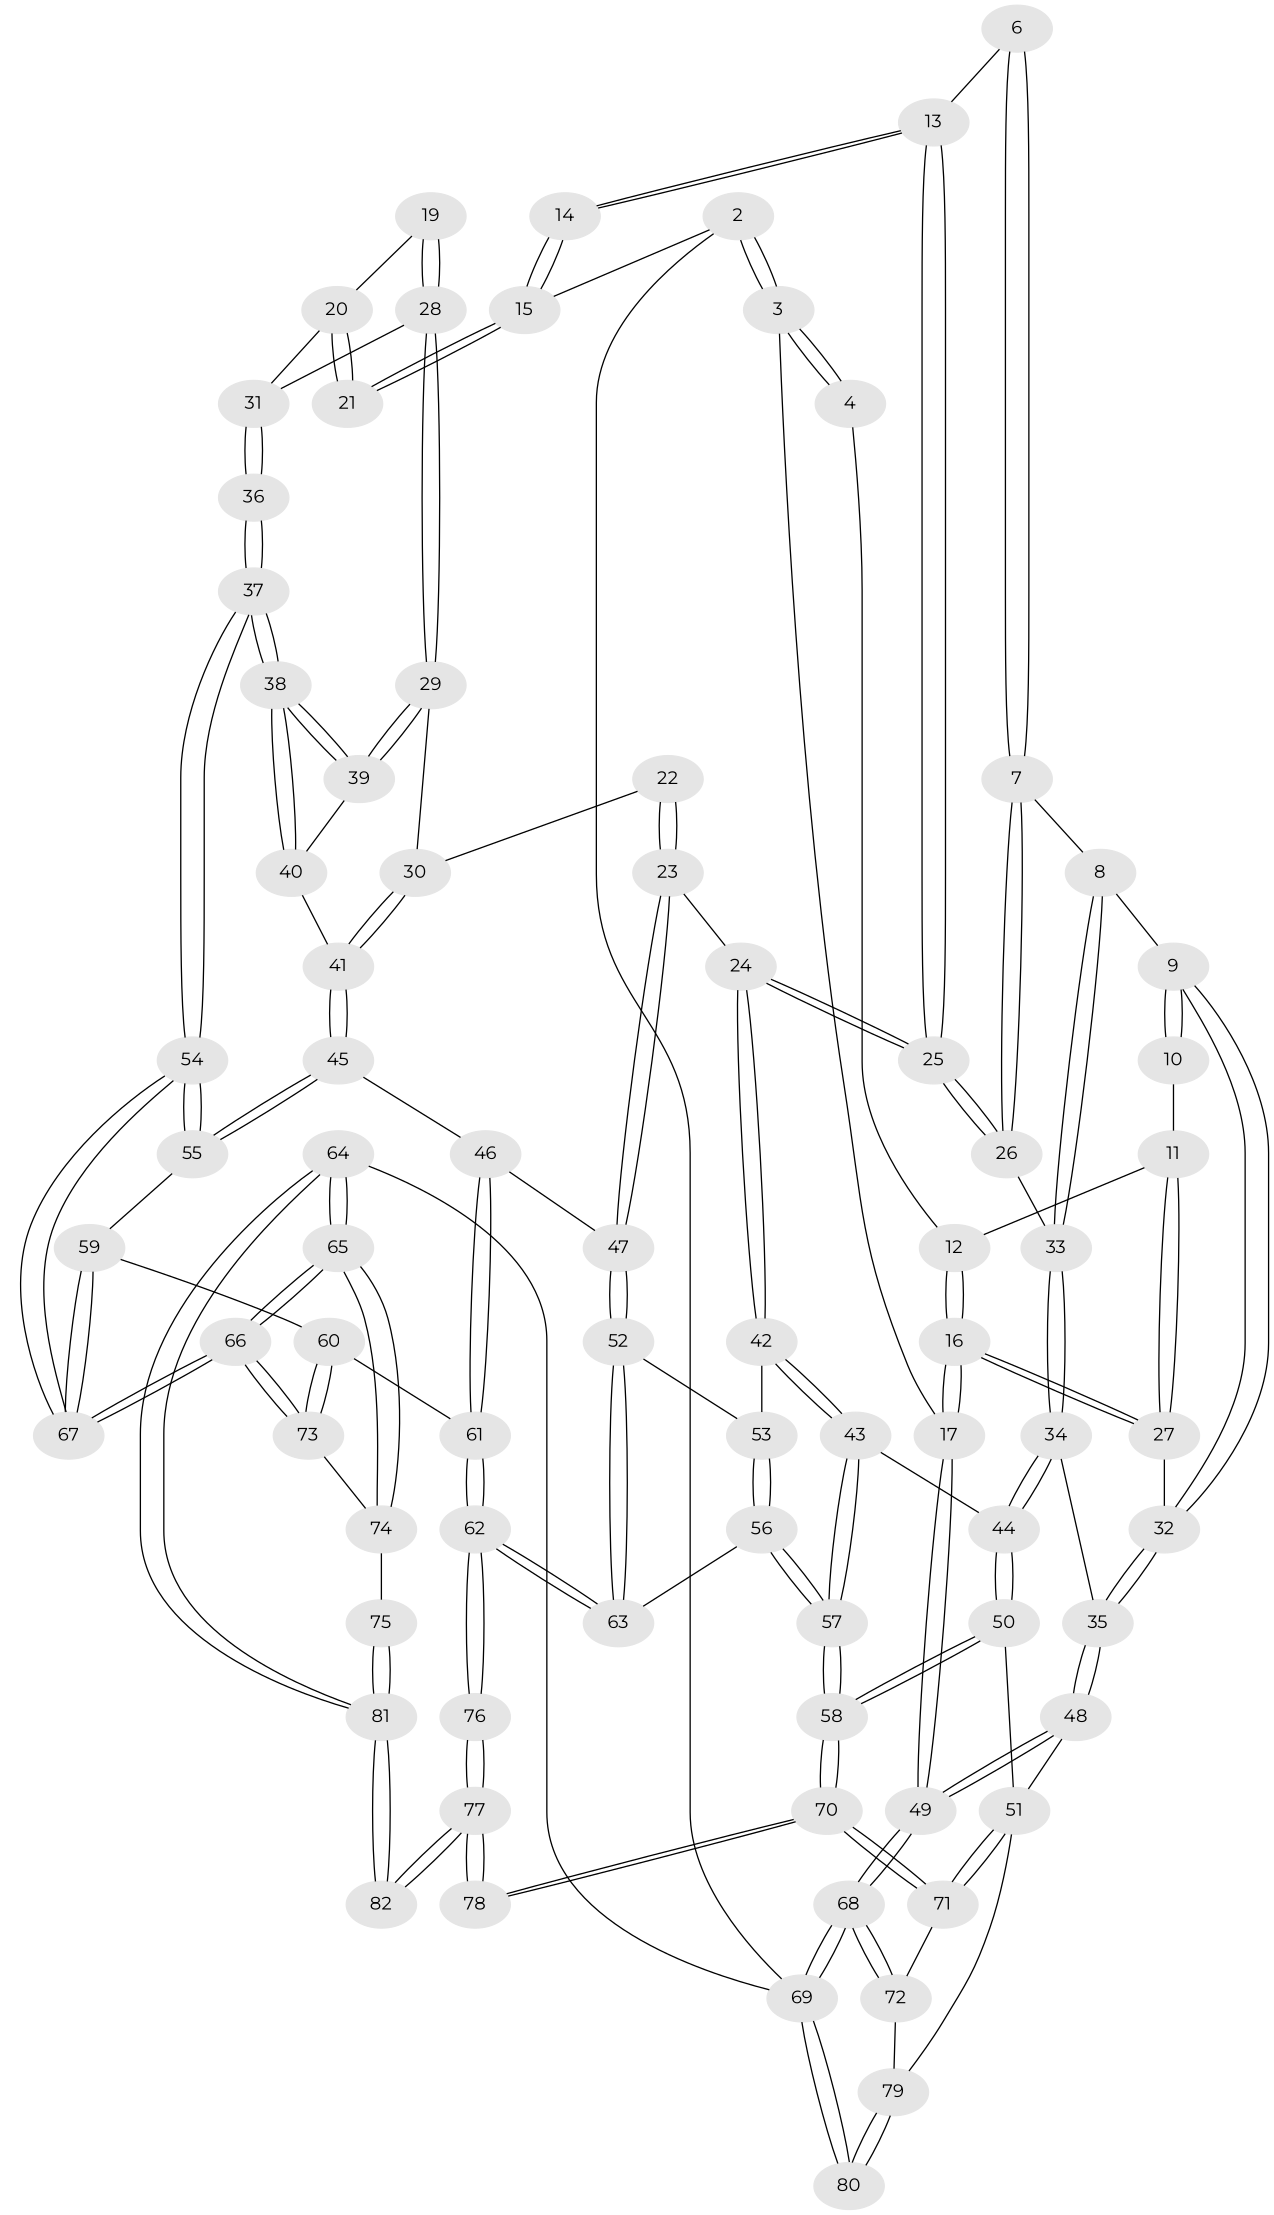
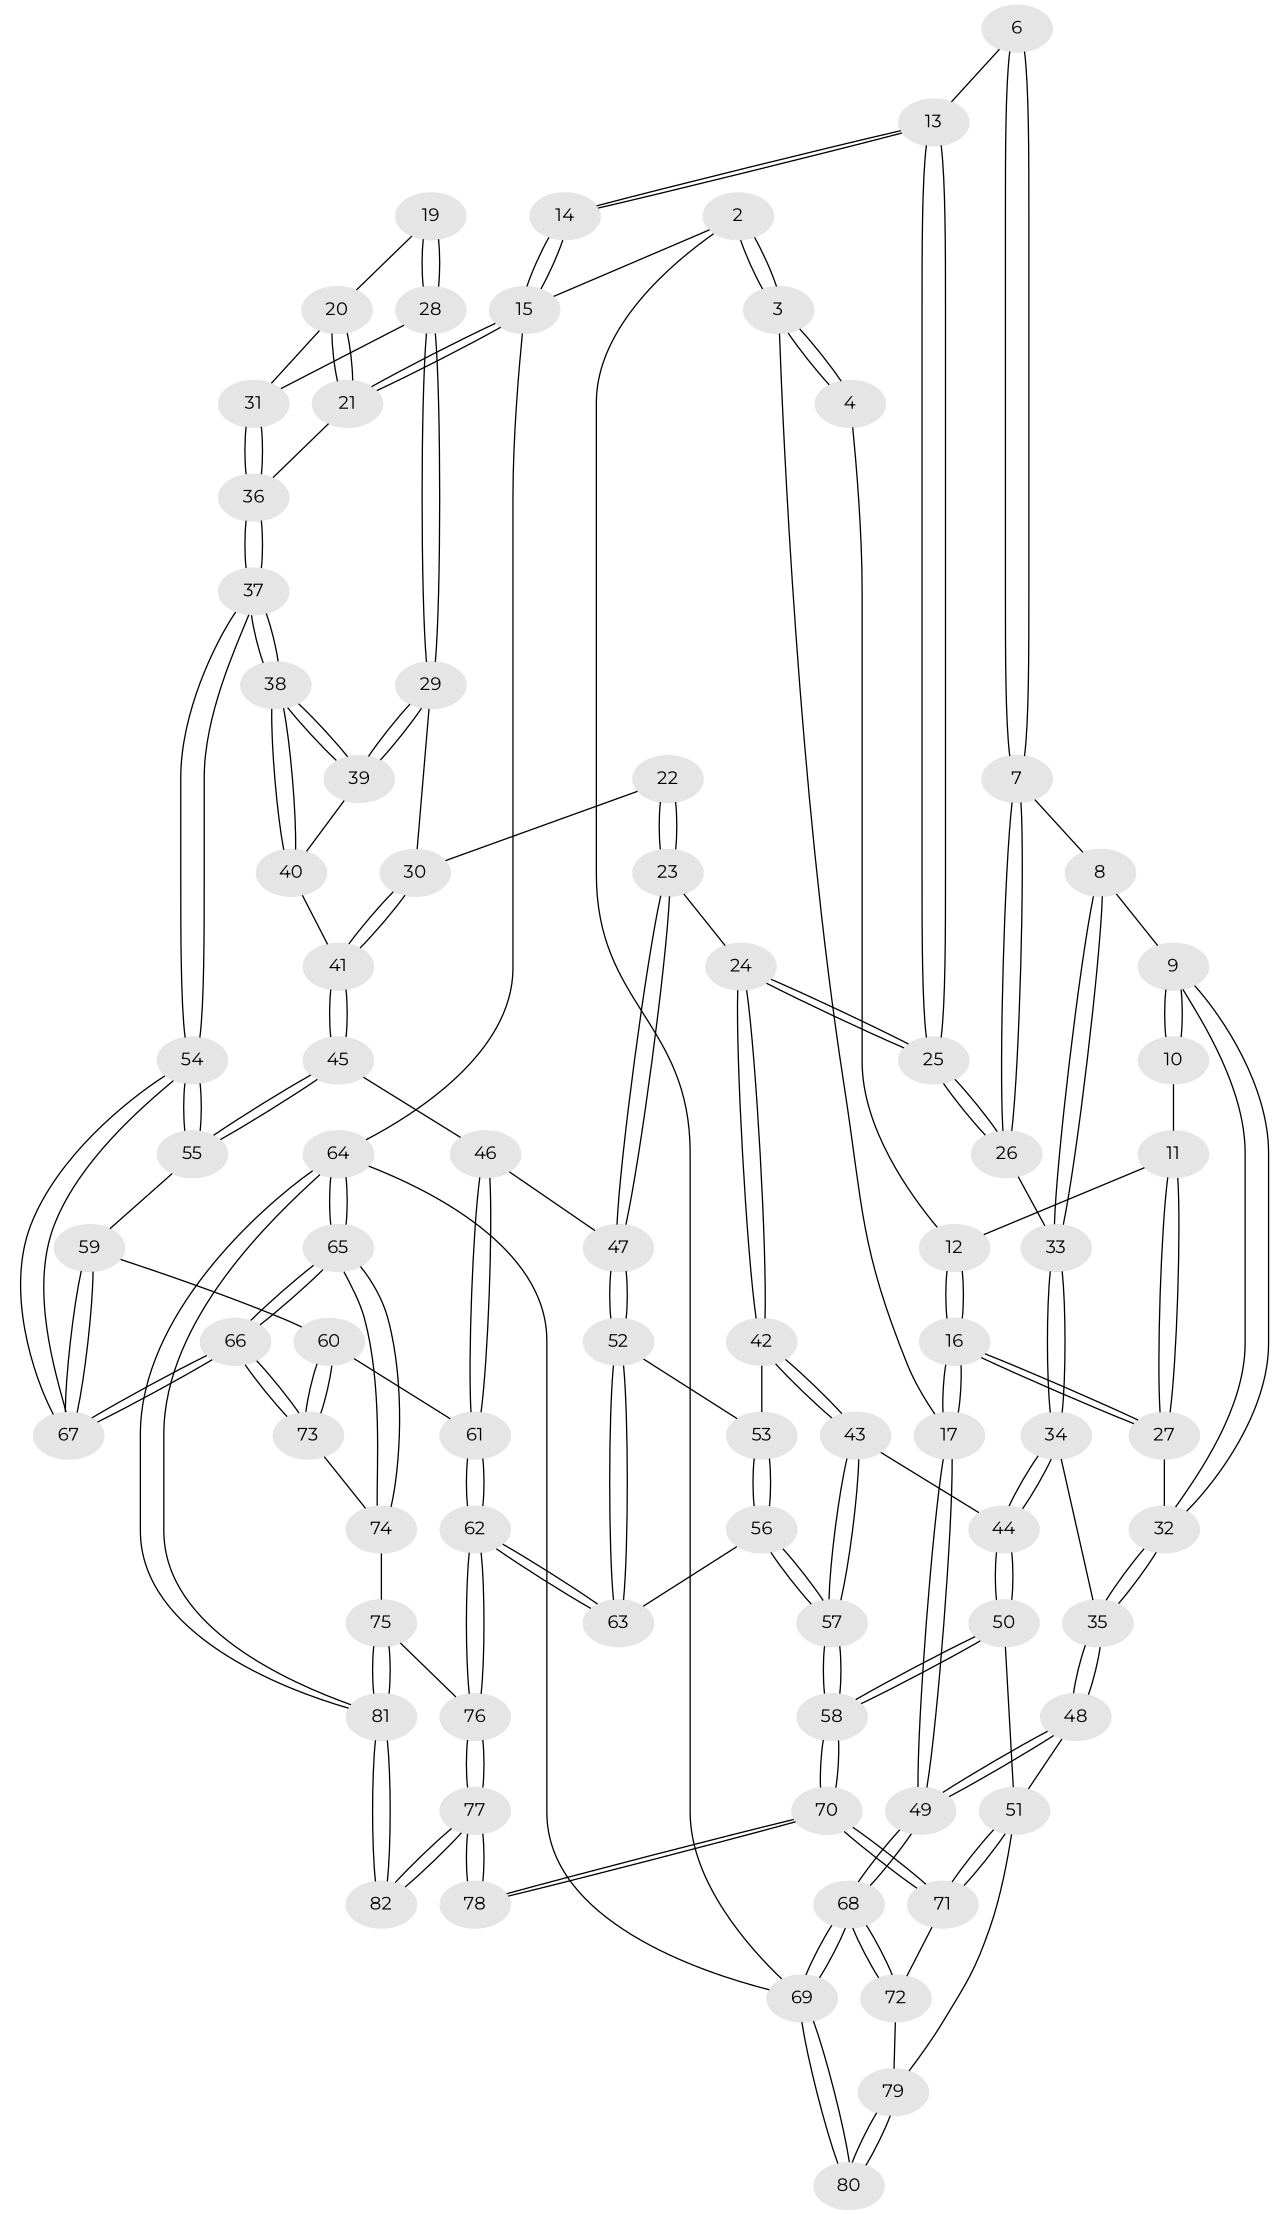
edge "21" -- "36": added
edge "15" -- "64": added
edge "75" -- "76": added
